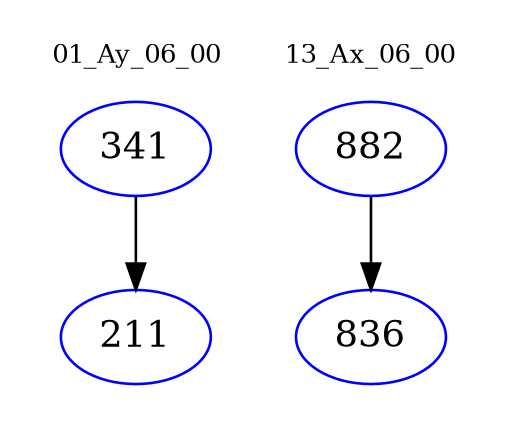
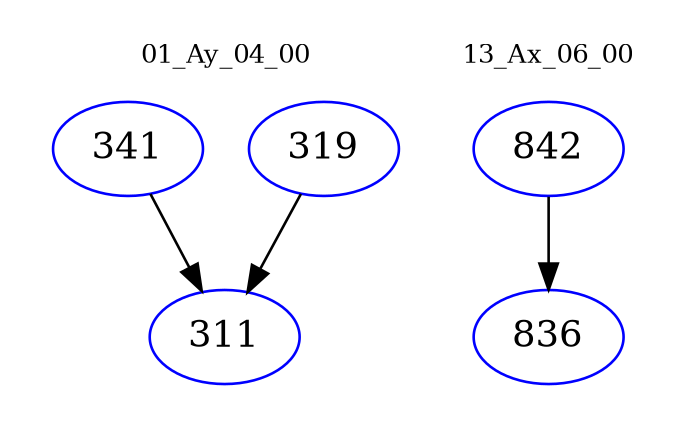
cluster "01_Ay_06_00": label "01_Ay_06_00" -> "01_Ay_04_00"
node "319": added
node "882": label "882" -> "842"
node "211": label "211" -> "311"
